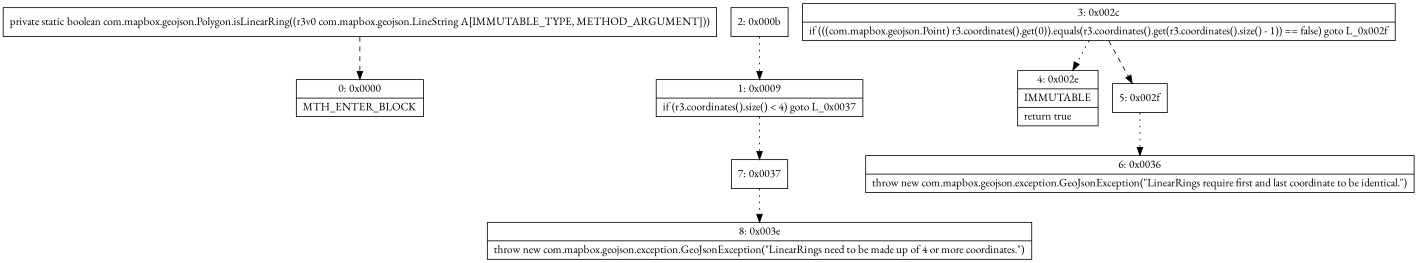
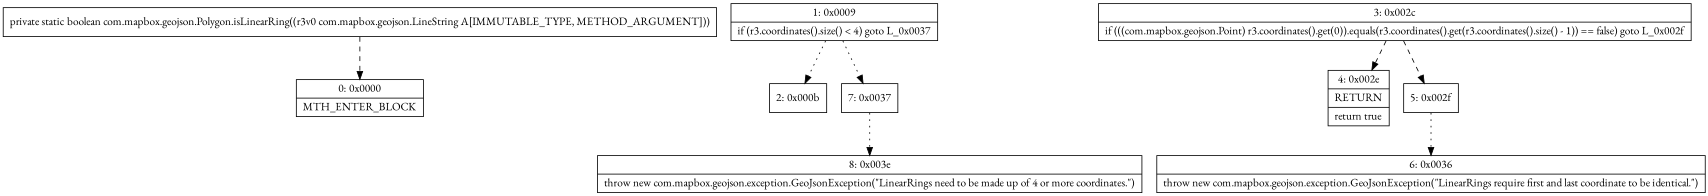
edge "3: 0x002c" -> "4: 0x002e": style dotted -> dashed
edge "2: 0x000b" -> "1: 0x0009": reversed
node "4: 0x002e": text "IMMUTABLE" -> "RETURN"
